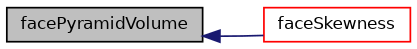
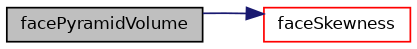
edge "faceSkewness" -> "facePyramidVolume": reversed
